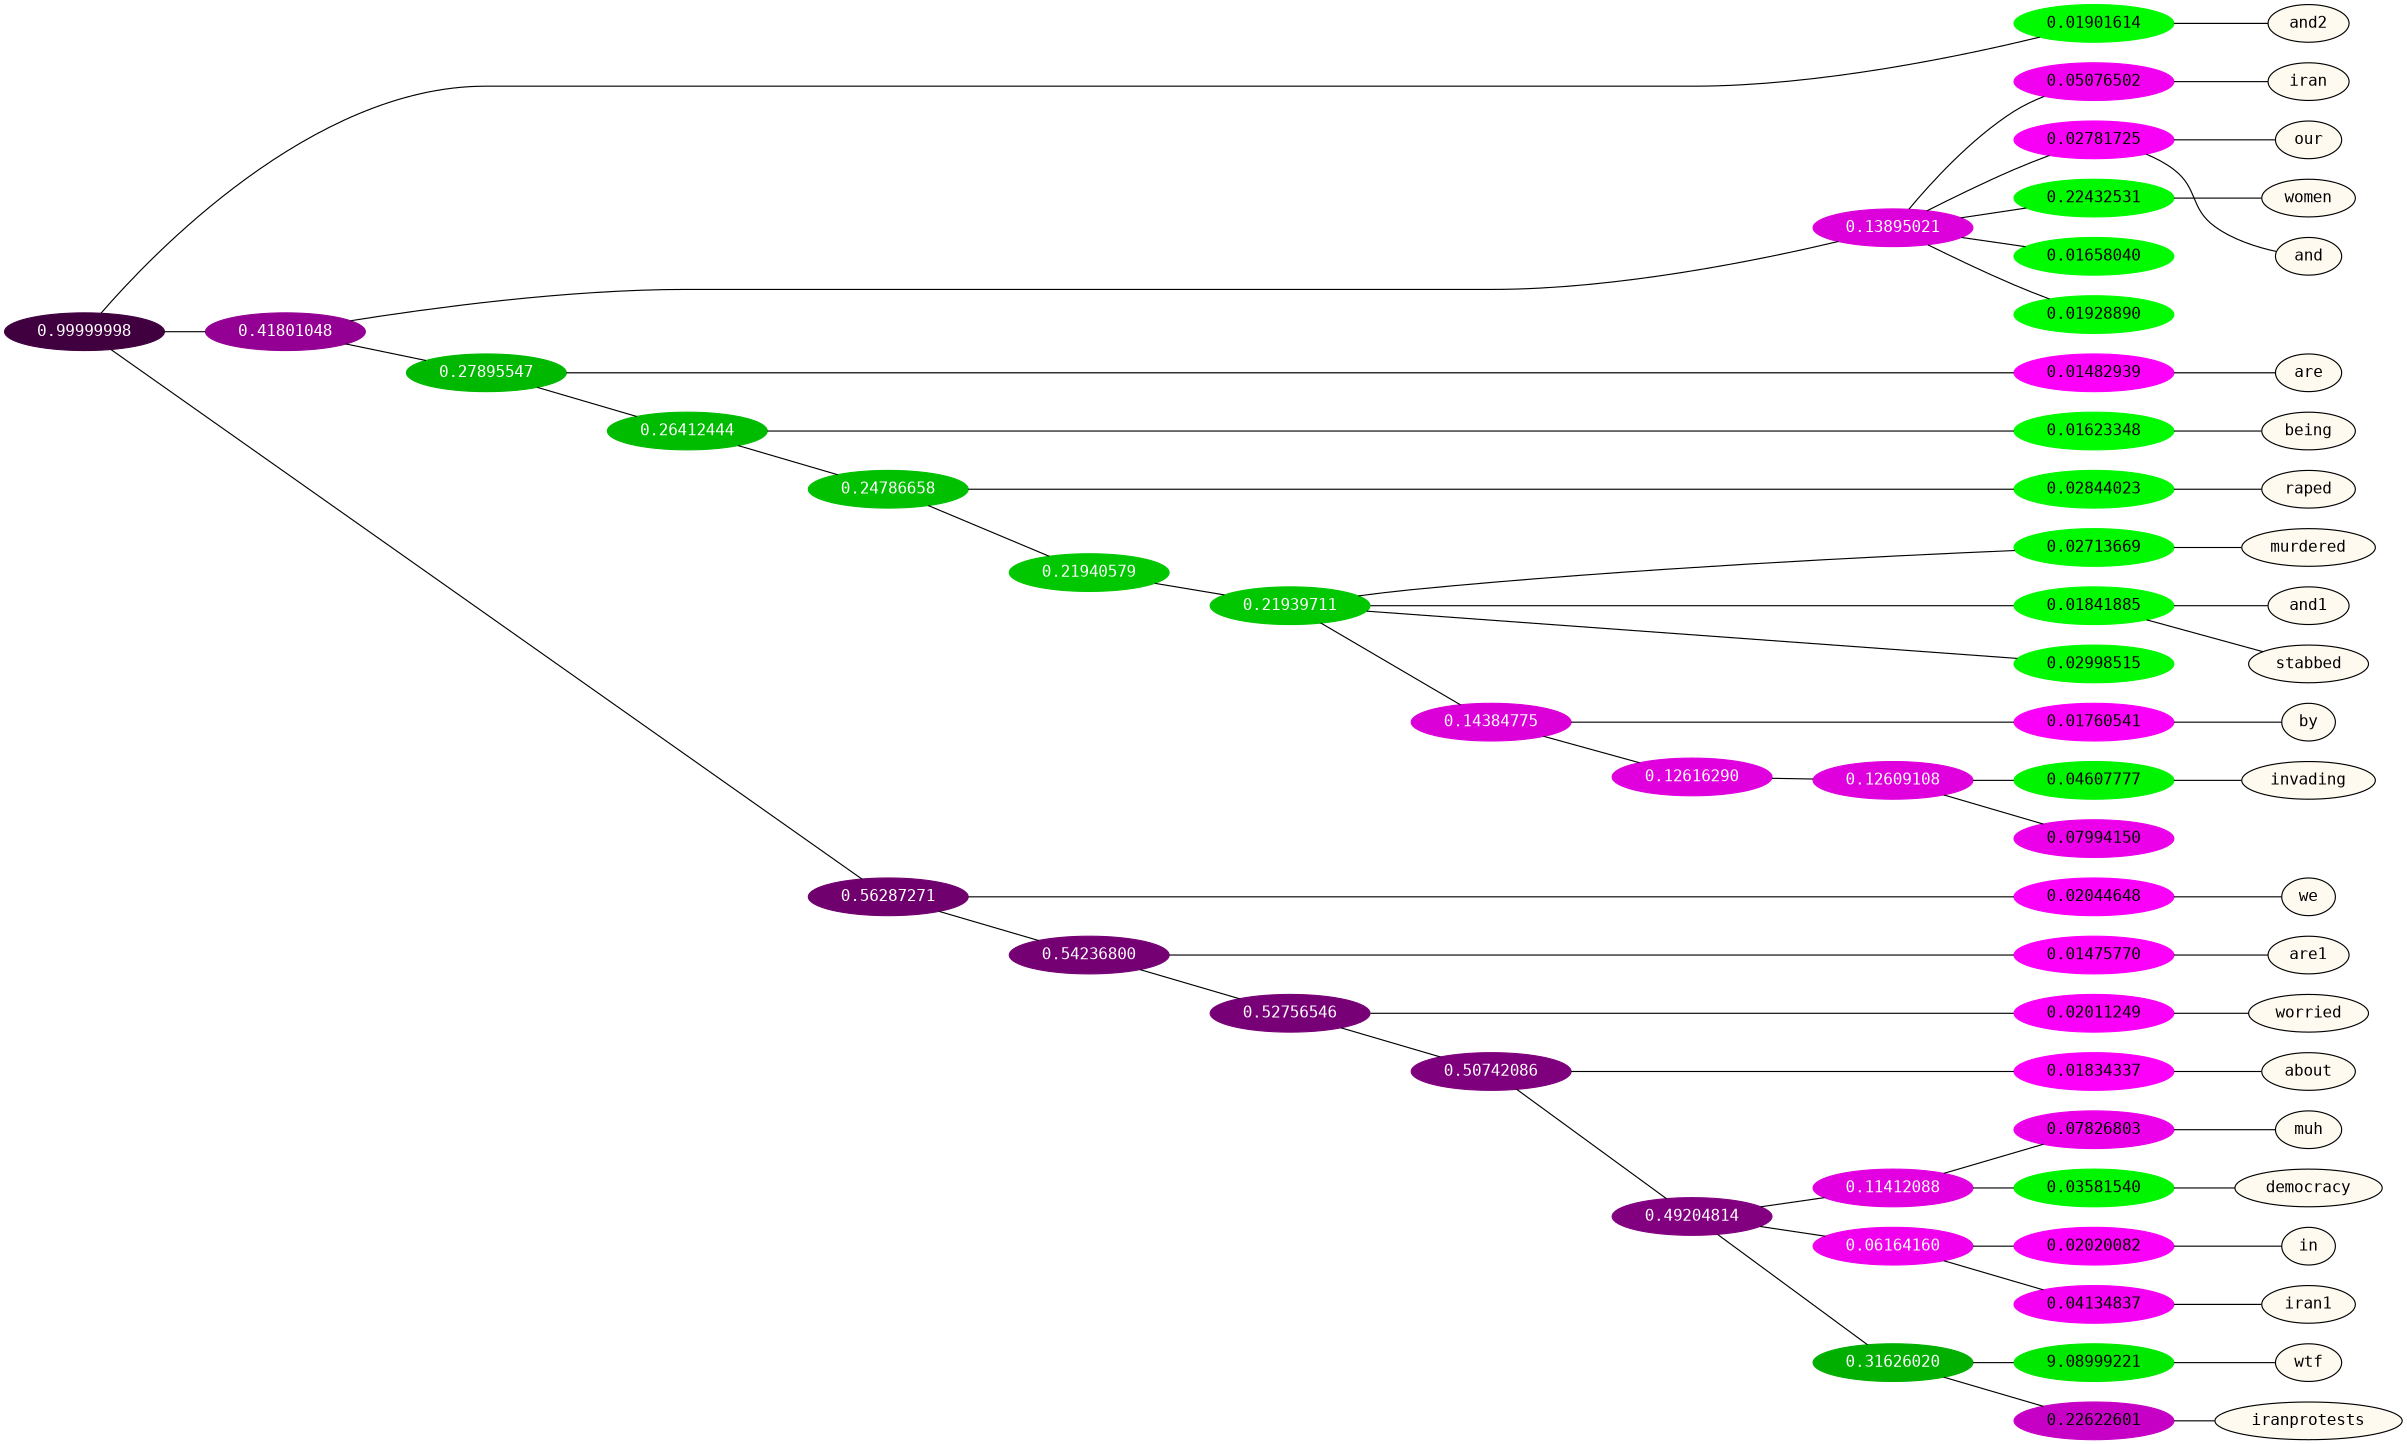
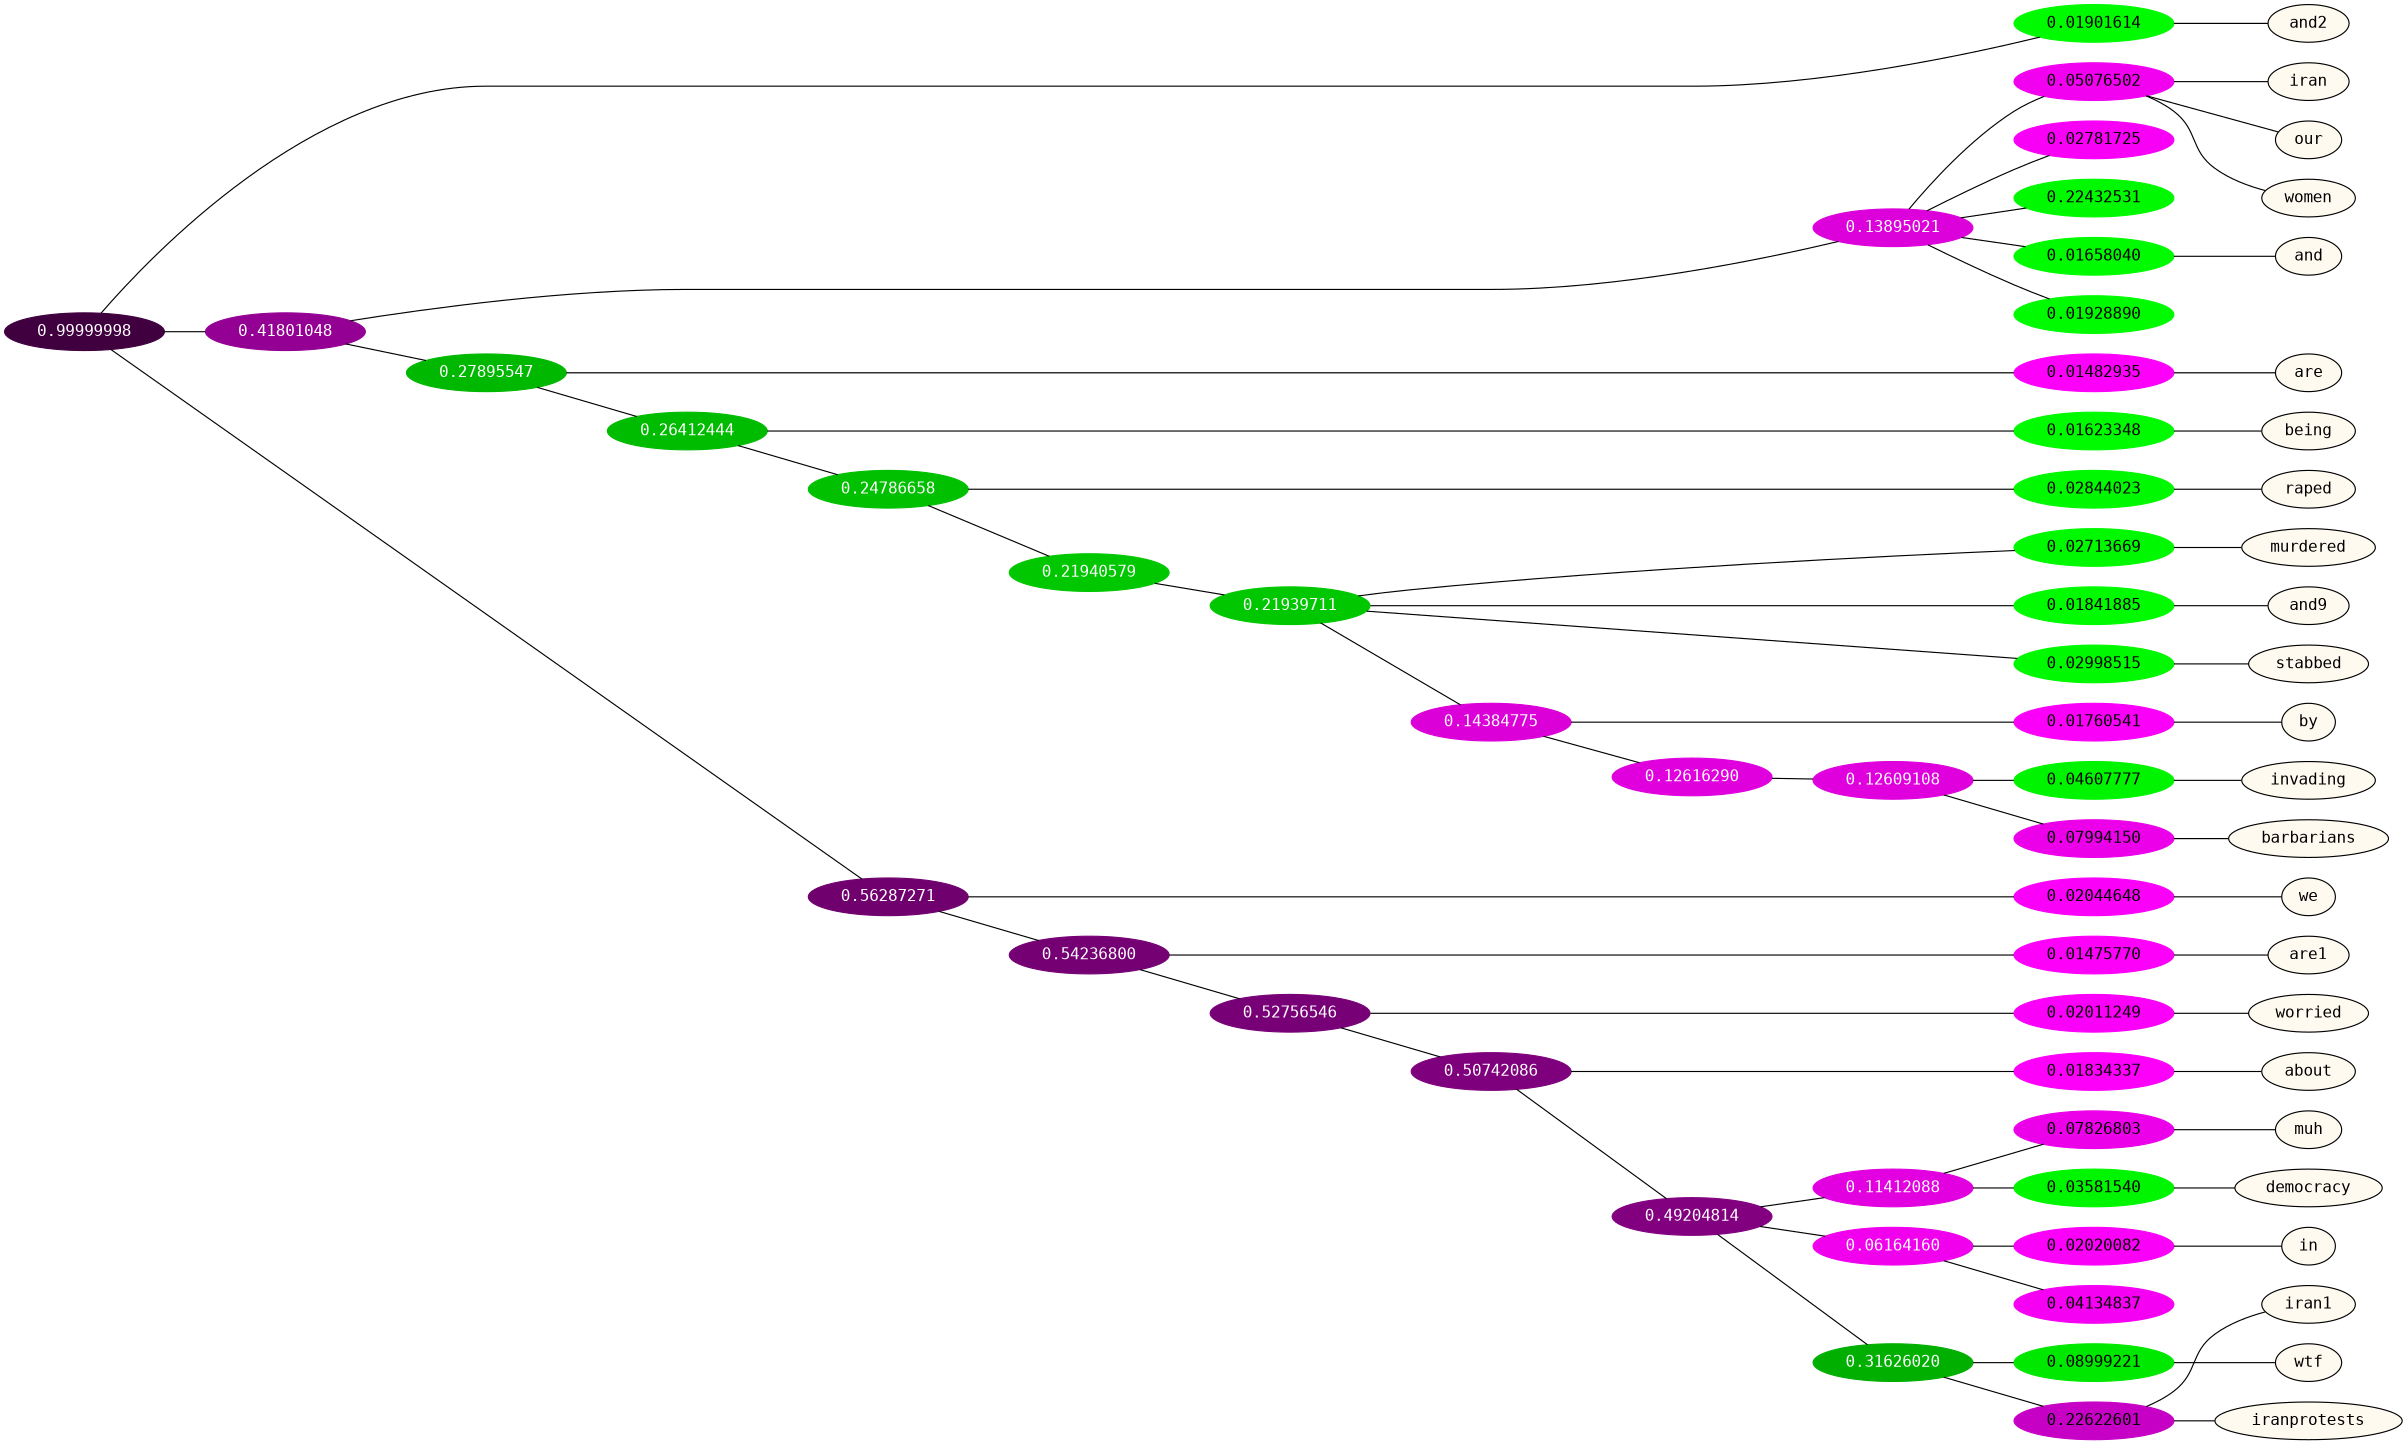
edge "0.02781725" -- "our": now "0.05076502" -- "our"
edge "0.22432531" -- "women": now "0.05076502" -- "women"
edge "0.02781725" -- "and": now "0.01658040" -- "and"
node "0.01482939": label "0.01482939" -> "0.01482935"
node "and1": label "and1" -> "and9"
edge "0.01841885" -- "stabbed": now "0.02998515" -- "stabbed"
node "barbarians": added
edge "0.04134837" -- "iran1": now "0.22622601" -- "iran1"
node "9.08999221": label "9.08999221" -> "0.08999221"
